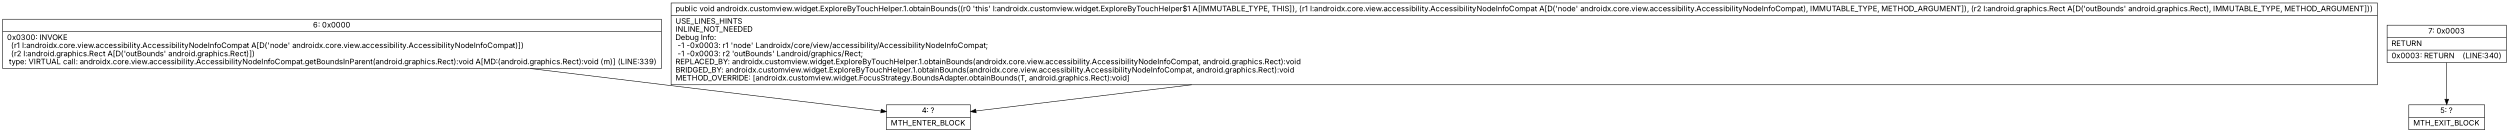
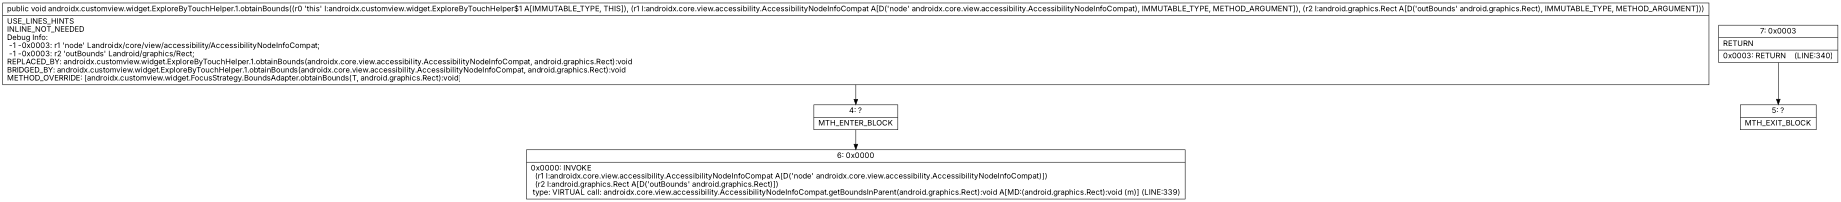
node "6: 0x0000": text "0x0300: INVOKE" -> "0x0000: INVOKE"
edge "6: 0x0000" -> "4: ?": reversed
